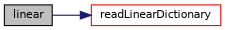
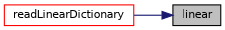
edge "linear" -> "readLinearDictionary": reversed
